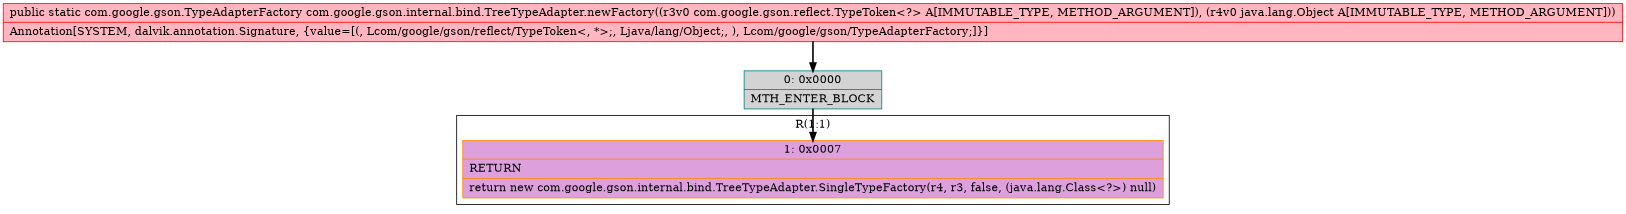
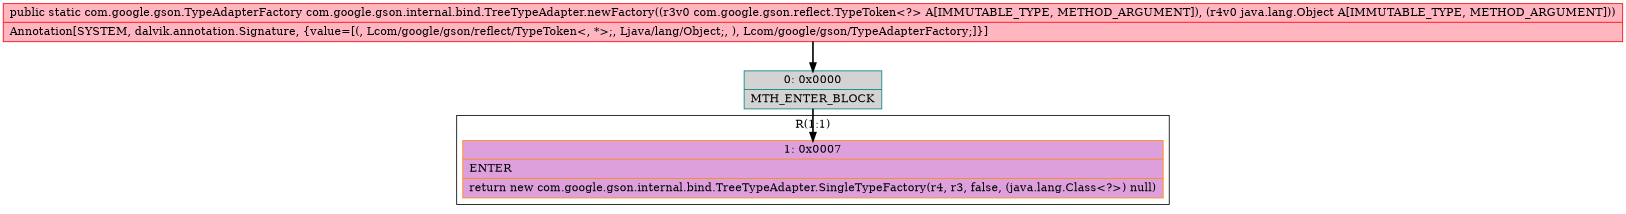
node "1: 0x0007": text "RETURN" -> "ENTER"
